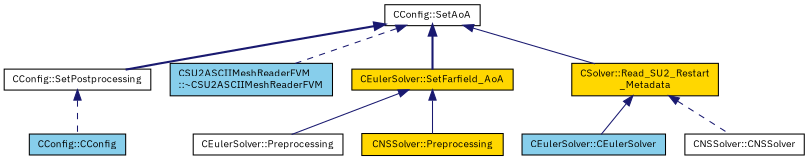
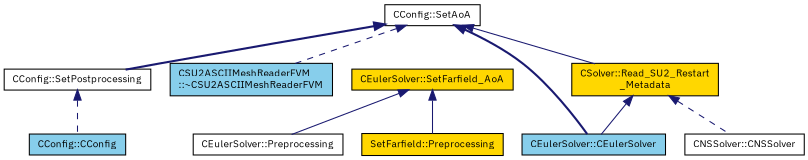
edge "CEulerSolver::SetFarfield_AoA" -> "CConfig::SetAoA": now "CEulerSolver::CEulerSolver" -> "CConfig::SetAoA"
node "CNSSolver::Preprocessing": label "CNSSolver::Preprocessing" -> "SetFarfield::Preprocessing"
